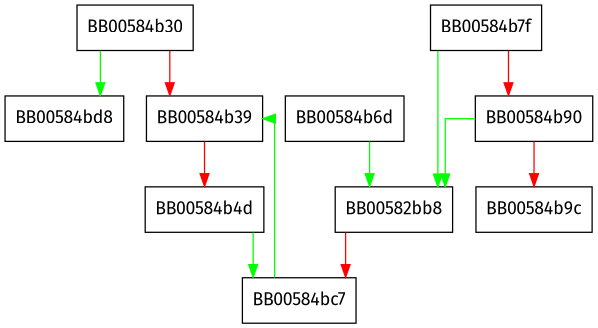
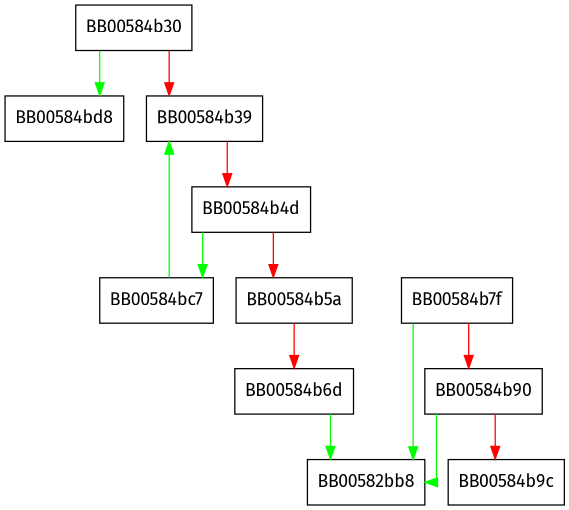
edge "BB00582bb8" -> "BB00584bc7": removed
node "BB00584b5a": added
